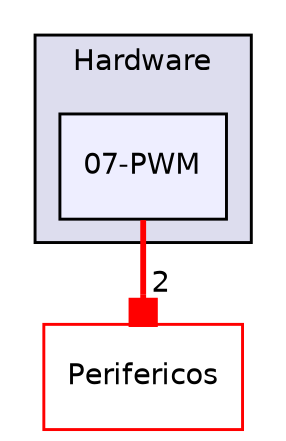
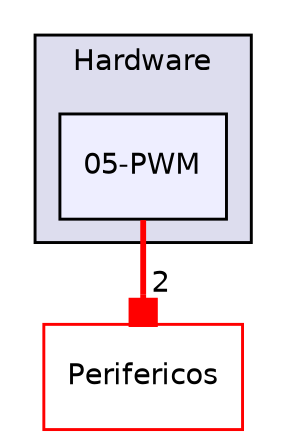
node "07-PWM": label "07-PWM" -> "05-PWM"
